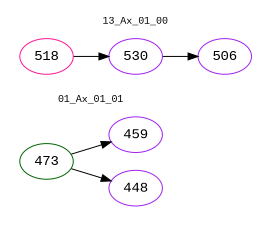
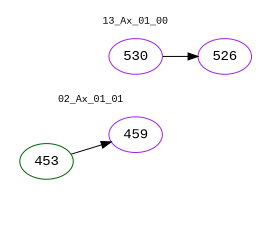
node "518": removed
node "506": label "506" -> "526"
cluster "01_Ax_01_01": label "01_Ax_01_01" -> "02_Ax_01_01"
node "473": label "473" -> "453"
node "448": removed
